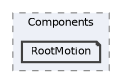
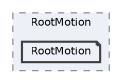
cluster "Components": label "Components" -> "RootMotion"
